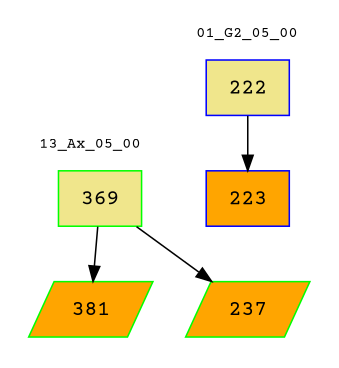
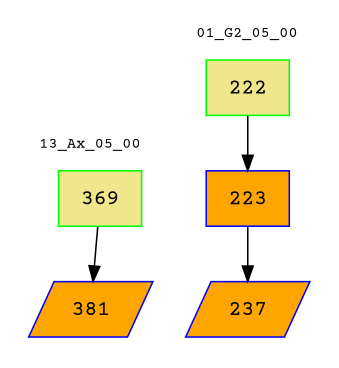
node "222": color blue -> green
edge "369" -> "237": now "223" -> "237"
node "381": color green -> blue
node "237": color green -> blue
